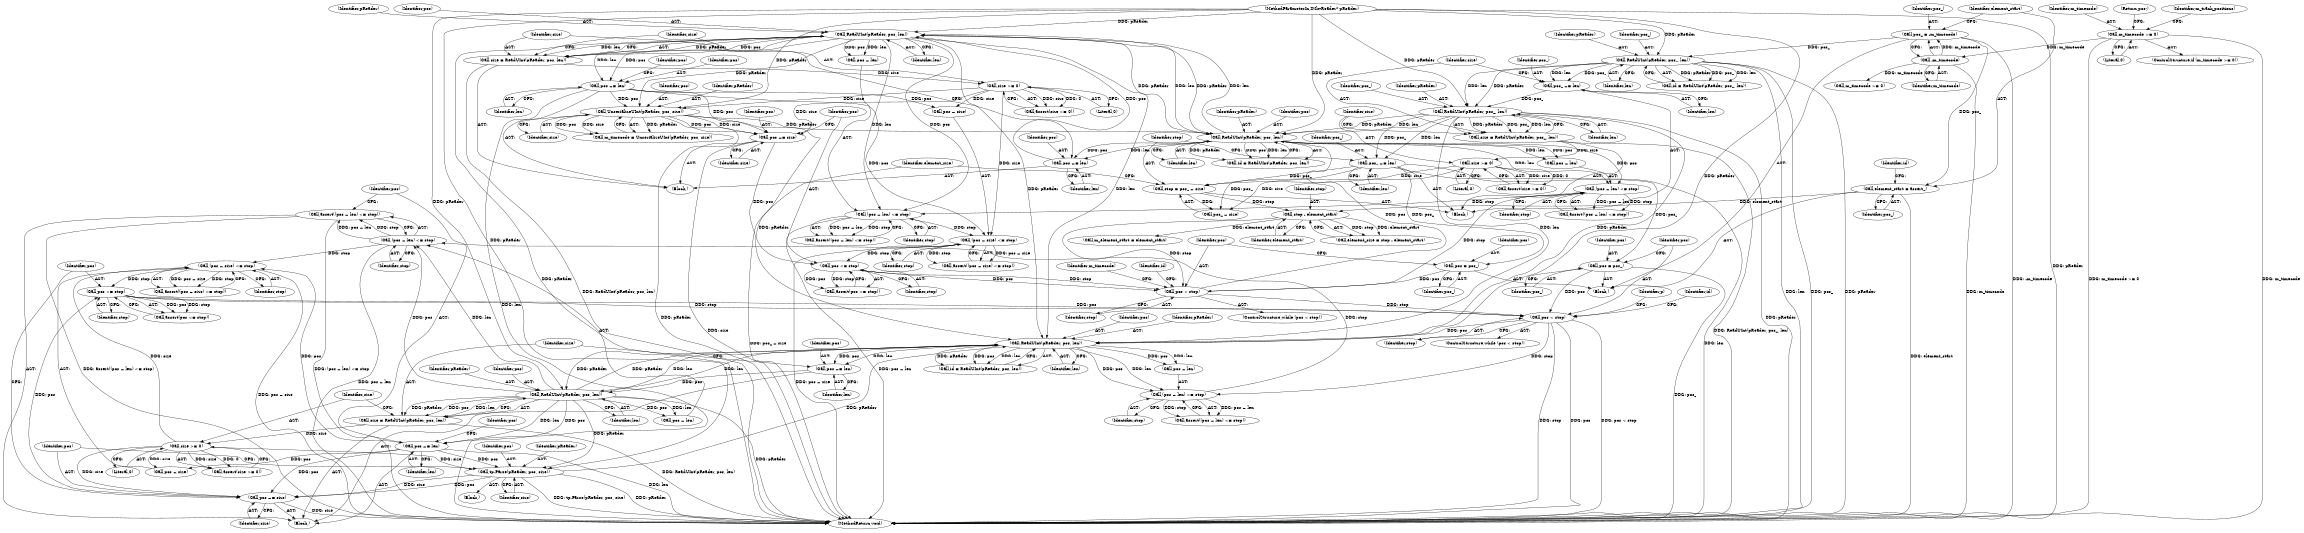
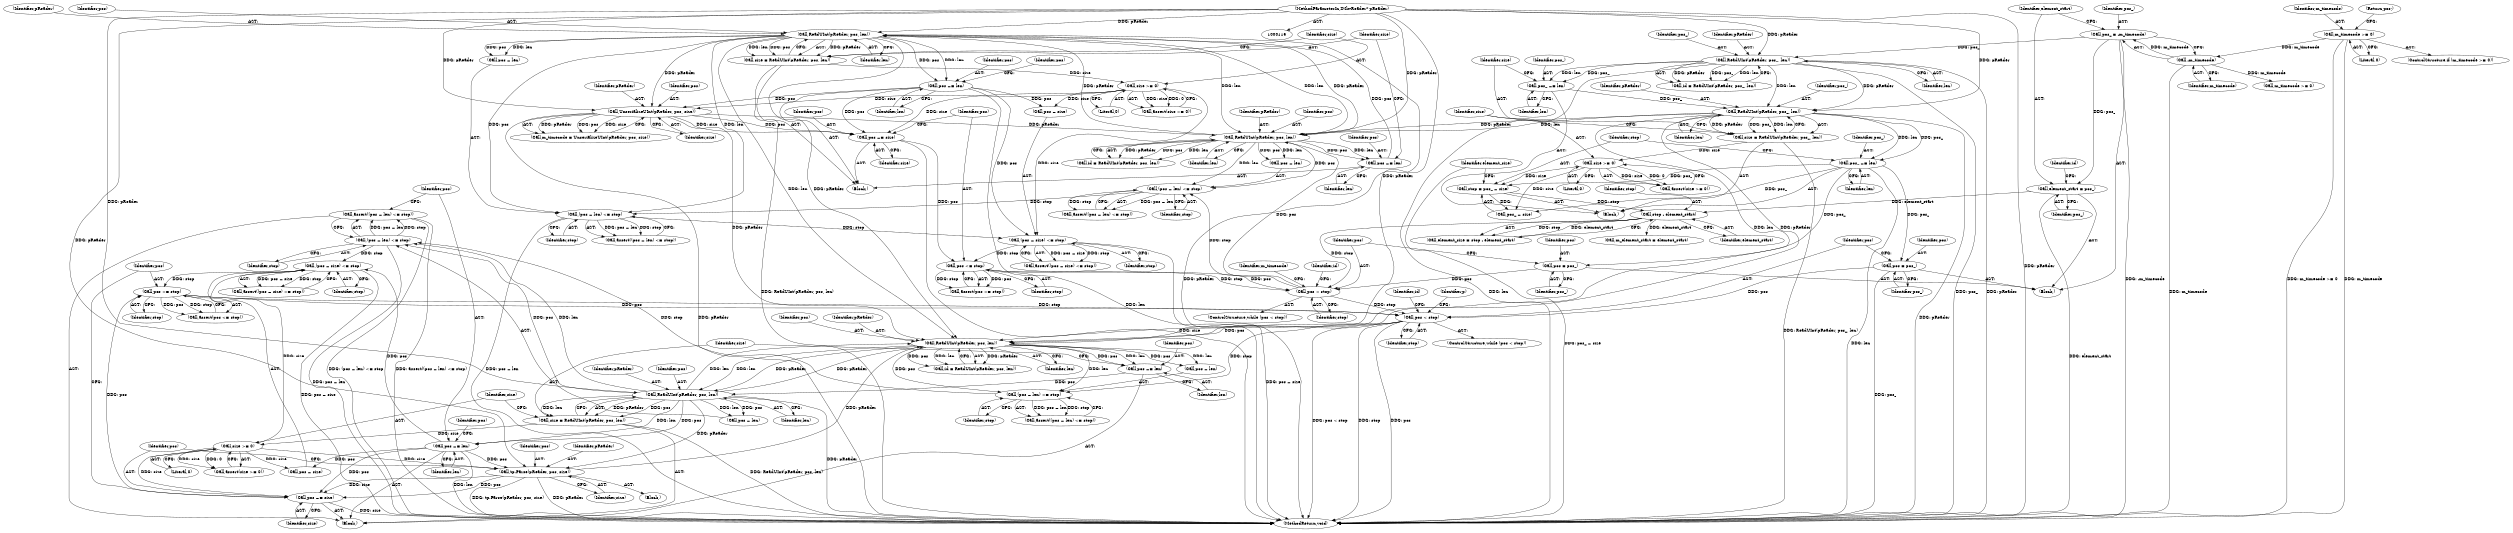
node "(Identifier,m_track_positions)": removed
node "1000115": added
node "(Call,element_start = assert_)": label "(Call,element_start = assert_)" -> "(Call,element_start = pos_)"
